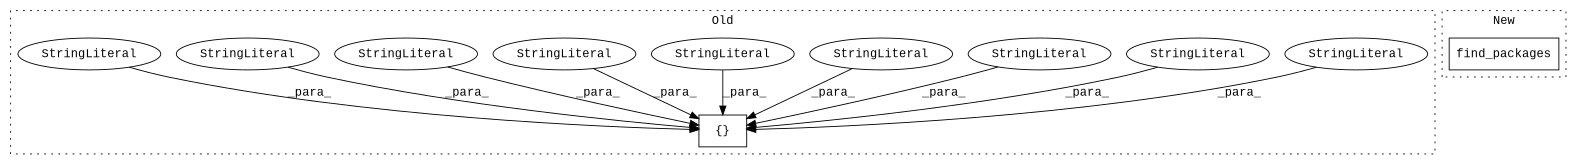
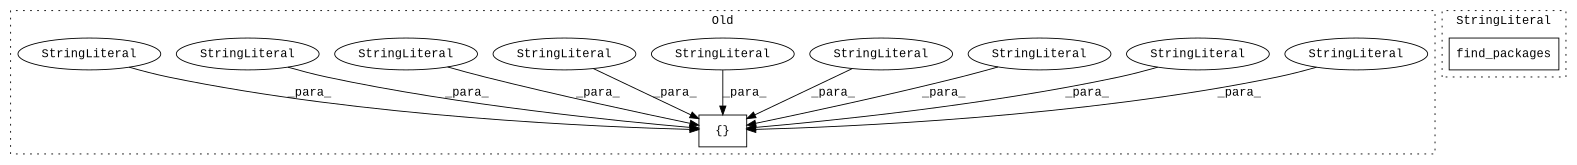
cluster "New": label "New" -> "StringLiteral"
